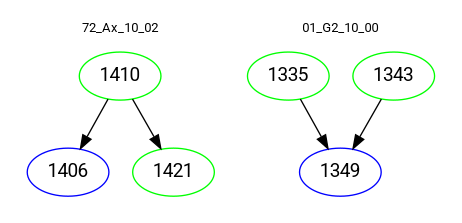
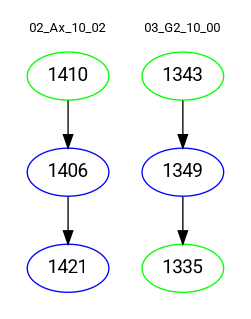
cluster "72_Ax_10_02": label "72_Ax_10_02" -> "02_Ax_10_02"
cluster "01_G2_10_00": label "01_G2_10_00" -> "03_G2_10_00"
edge "1410" -> "1421": now "1406" -> "1421"
edge "1335" -> "1349": reversed
node "1421": color green -> blue
